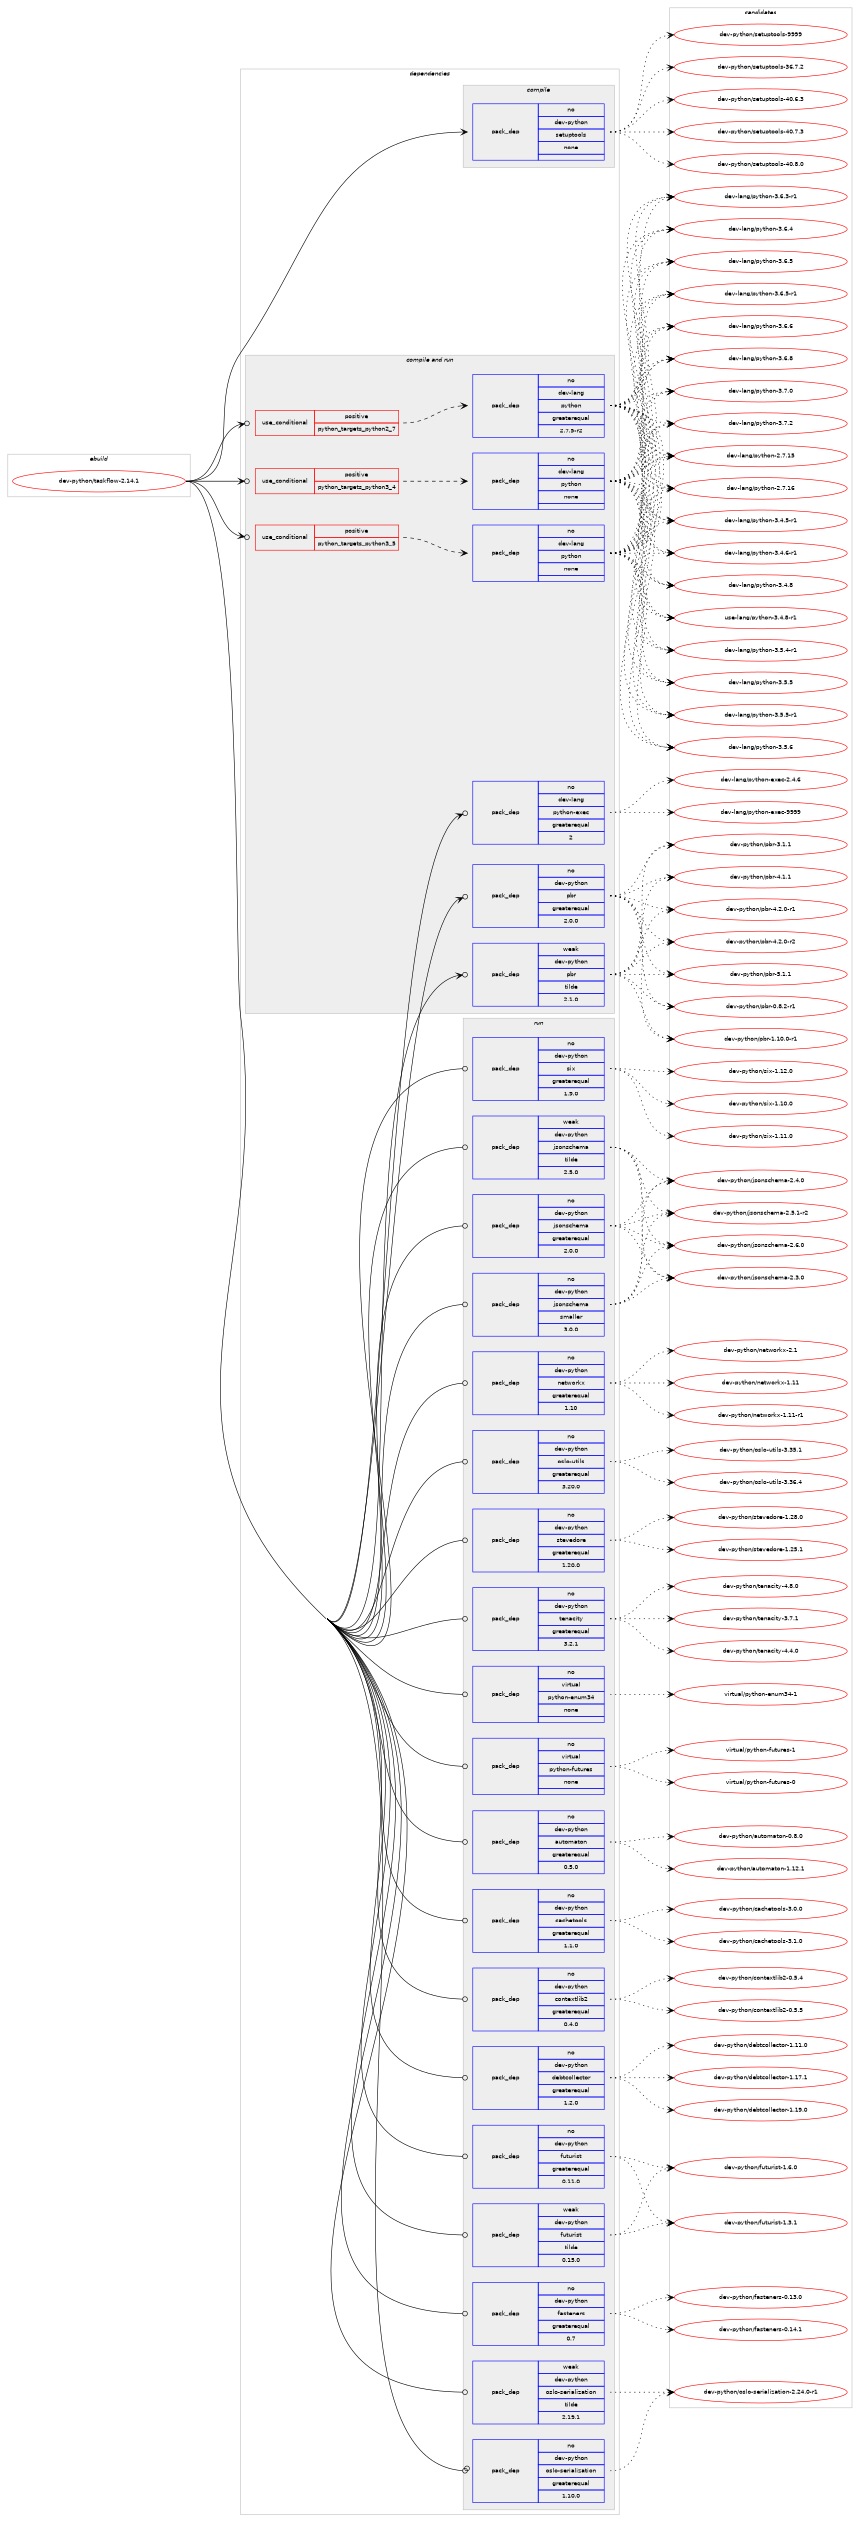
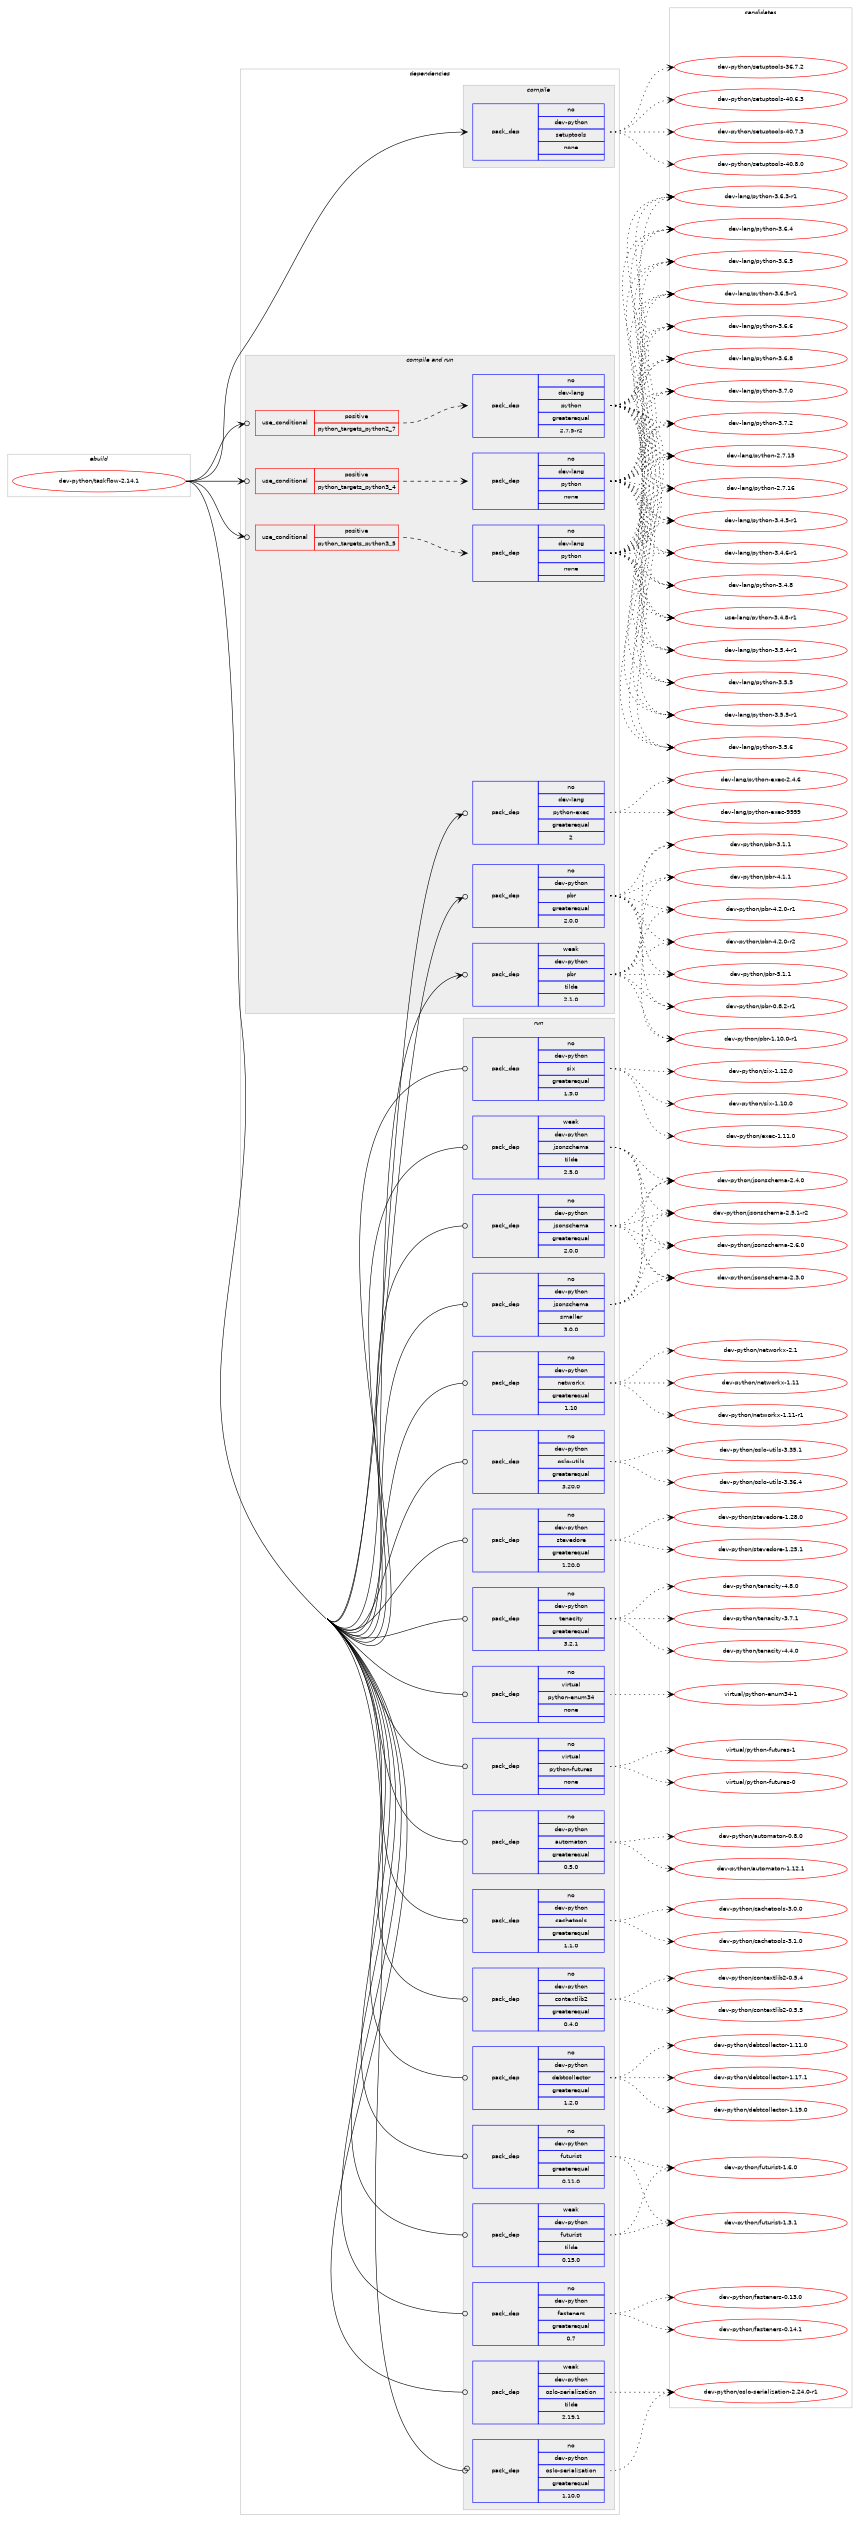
node "dev-python/setuptools-9999": removed
node "dev-python/six-1.11.0": label "dev-python/six-1.11.0" -> "dev-python/exec-1.11.0"
